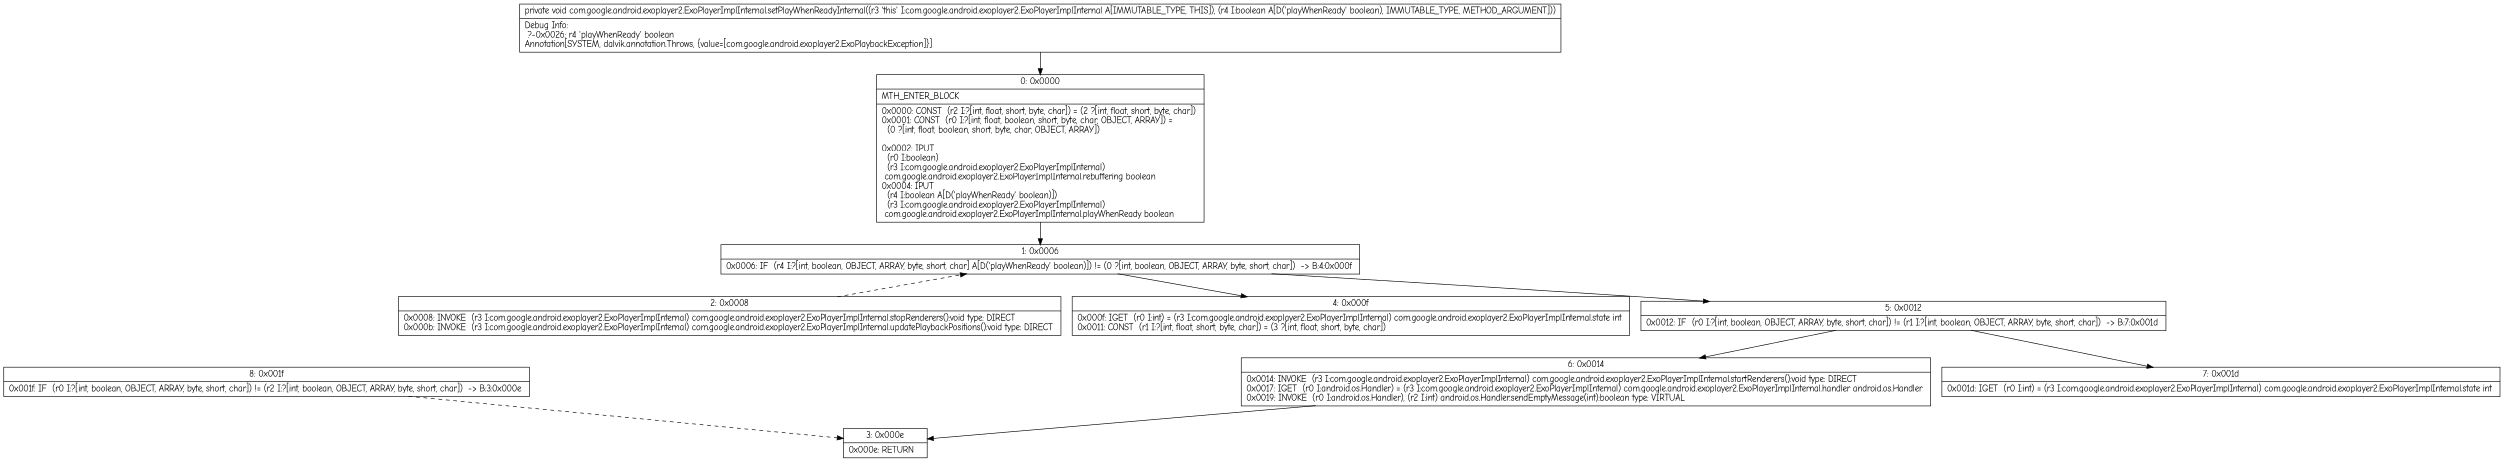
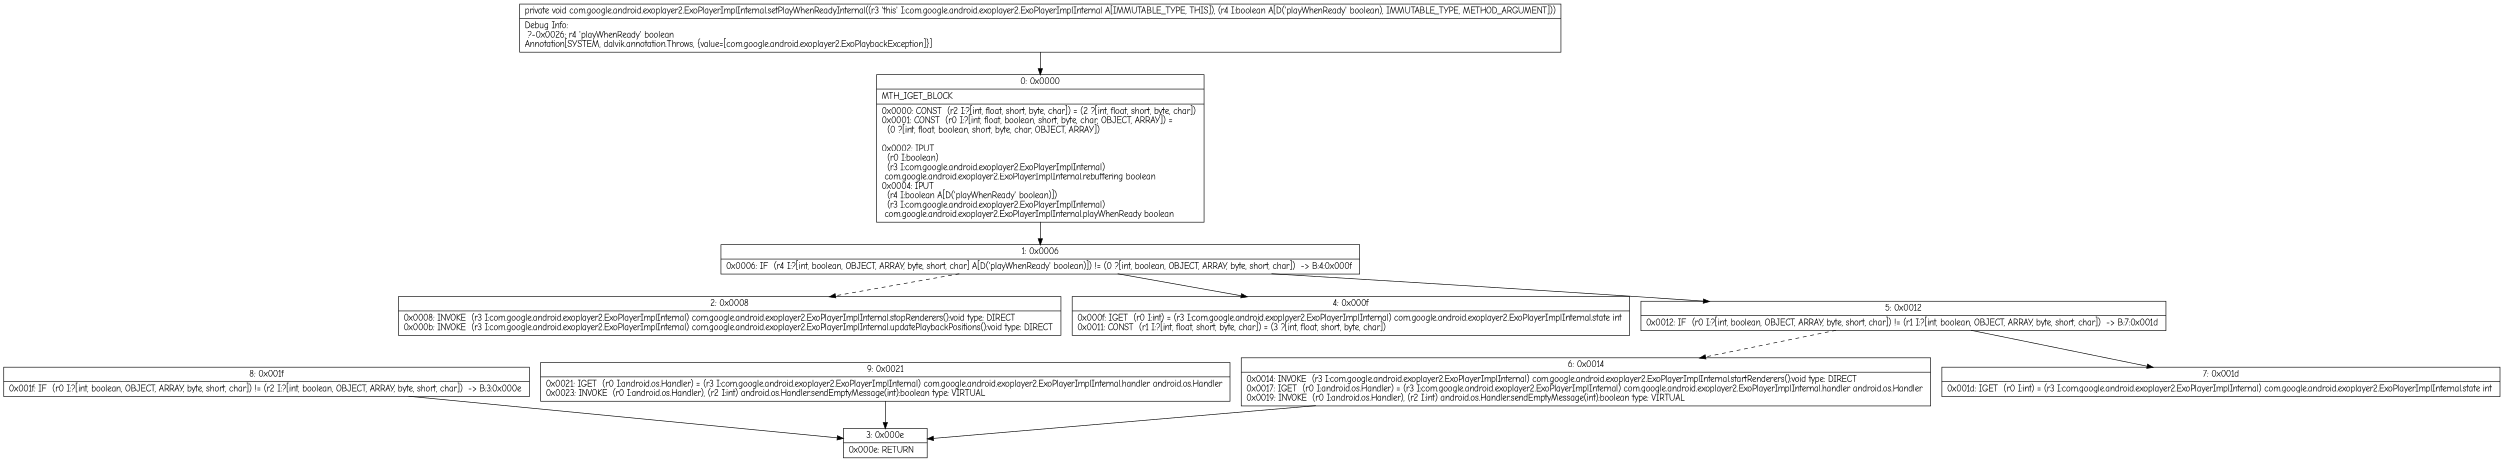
node "0: 0x0000": text "MTH_ENTER_BLOCK" -> "MTH_IGET_BLOCK"
edge "2: 0x0008" -> "1: 0x0006": reversed
edge "5: 0x0012" -> "6: 0x0014": style solid -> dashed
node "9: 0x0021": added
edge "8: 0x001f" -> "3: 0x000e": style dashed -> solid
